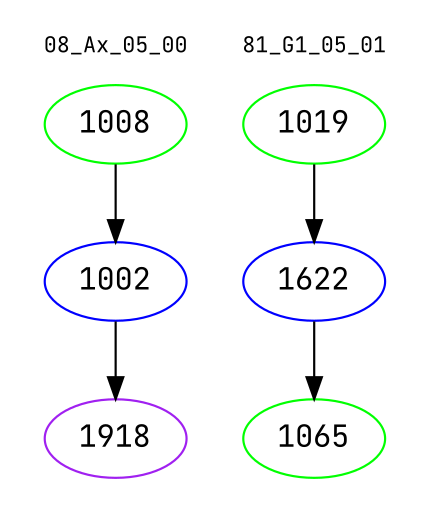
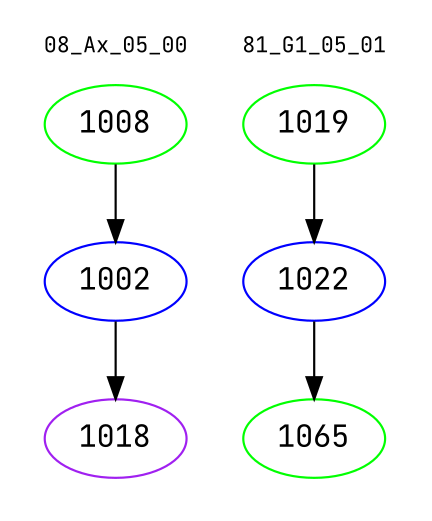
node "1622": label "1622" -> "1022"
node "1918": label "1918" -> "1018"
